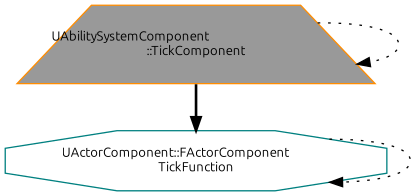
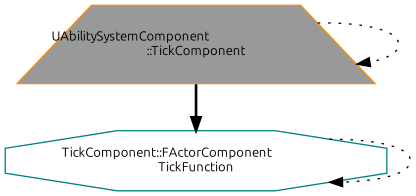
node "UActorComponent::FActorComponent TickFunction": label "UActorComponent::FActorComponent TickFunction" -> "TickComponent::FActorComponent TickFunction"
